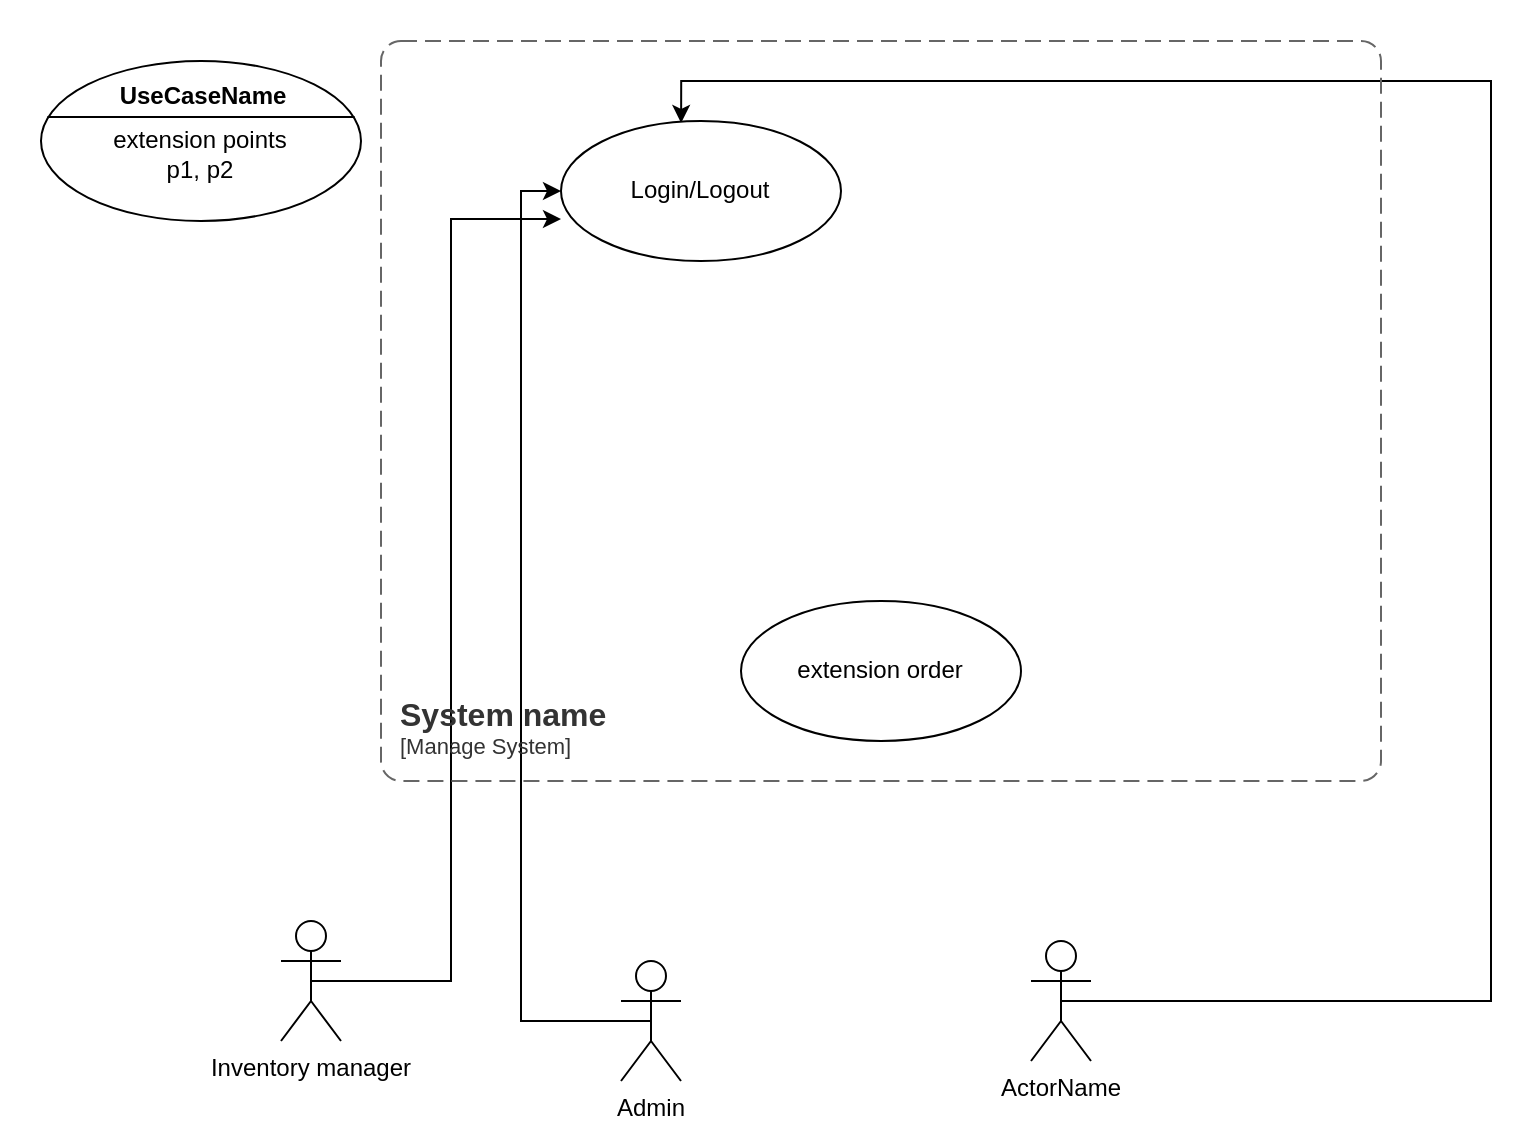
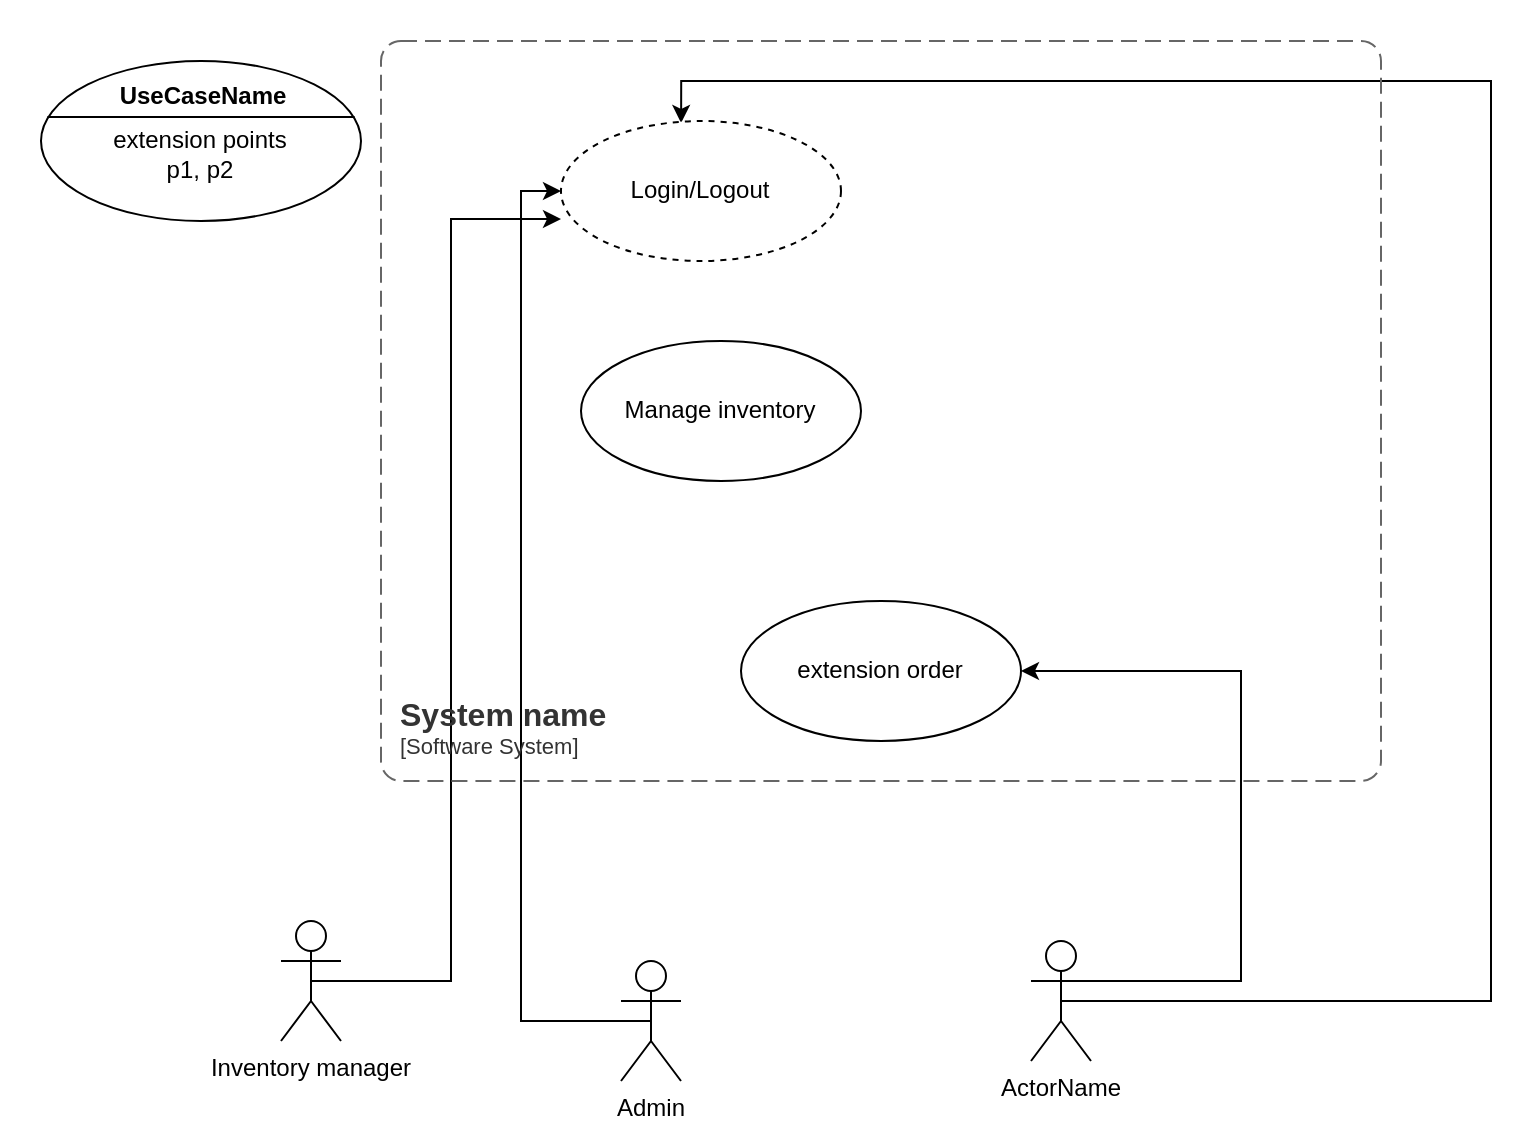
node "Login/Logout": style solid -> dashed
node "Manage inventory": added
node "System name [Manage System]": label "System name [Manage System]" -> "System name [Software System]"
edge "ActorName" -> "extension order": added
